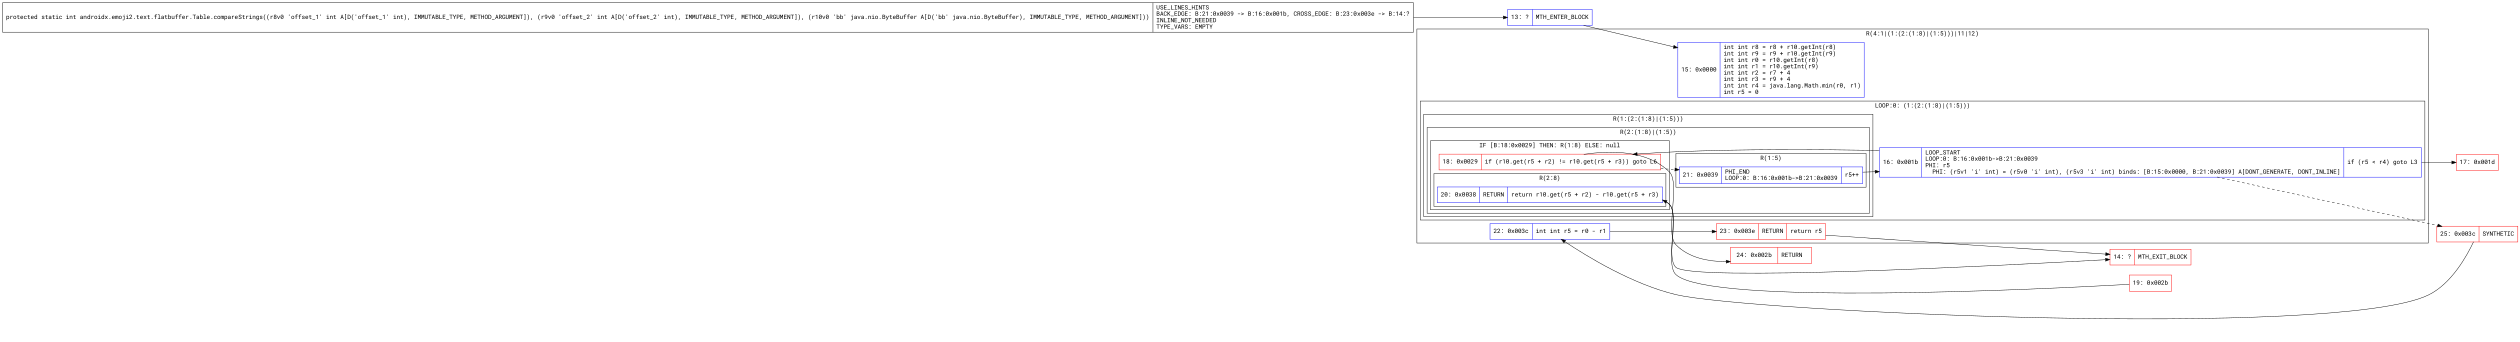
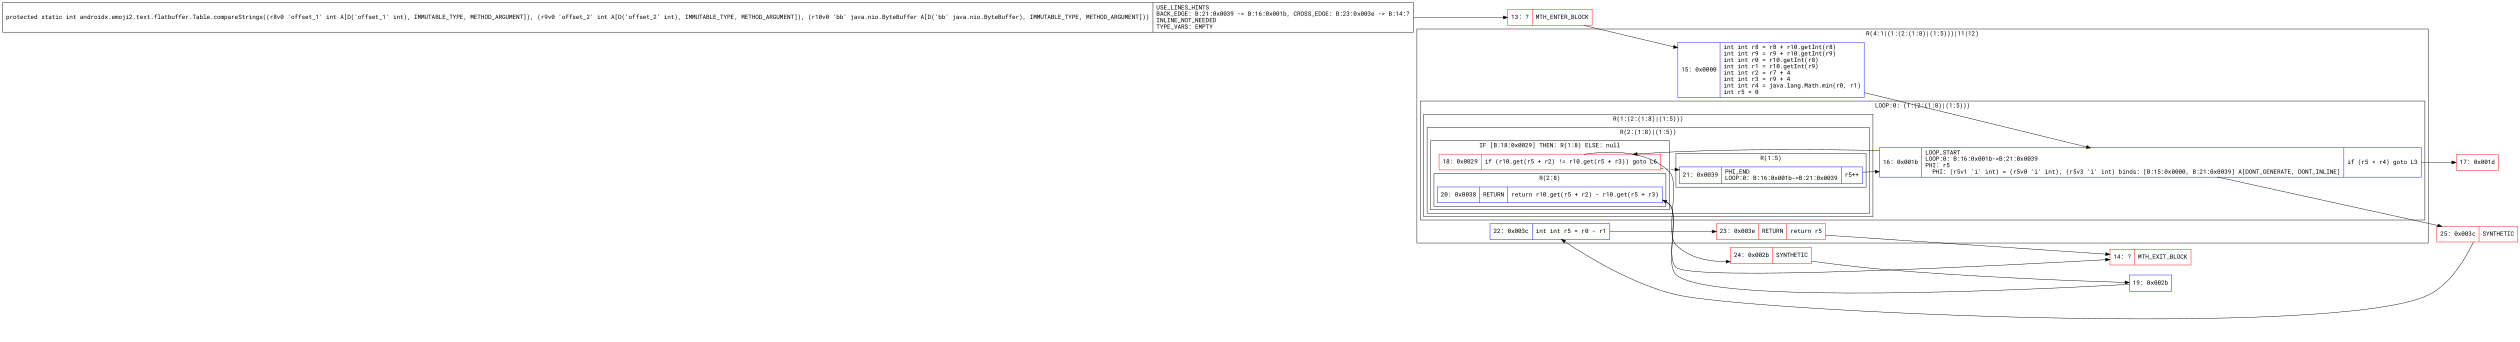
node "13: ?": color blue -> red
edge "15: 0x0000" -> "16: 0x001b": added
edge "16: 0x001b" -> "25: 0x003c": style dashed -> solid
node "24: 0x002b": text "RETURN" -> "SYNTHETIC"
edge "24: 0x002b" -> "19: 0x002b": added
node "19: 0x002b": color red -> blue
